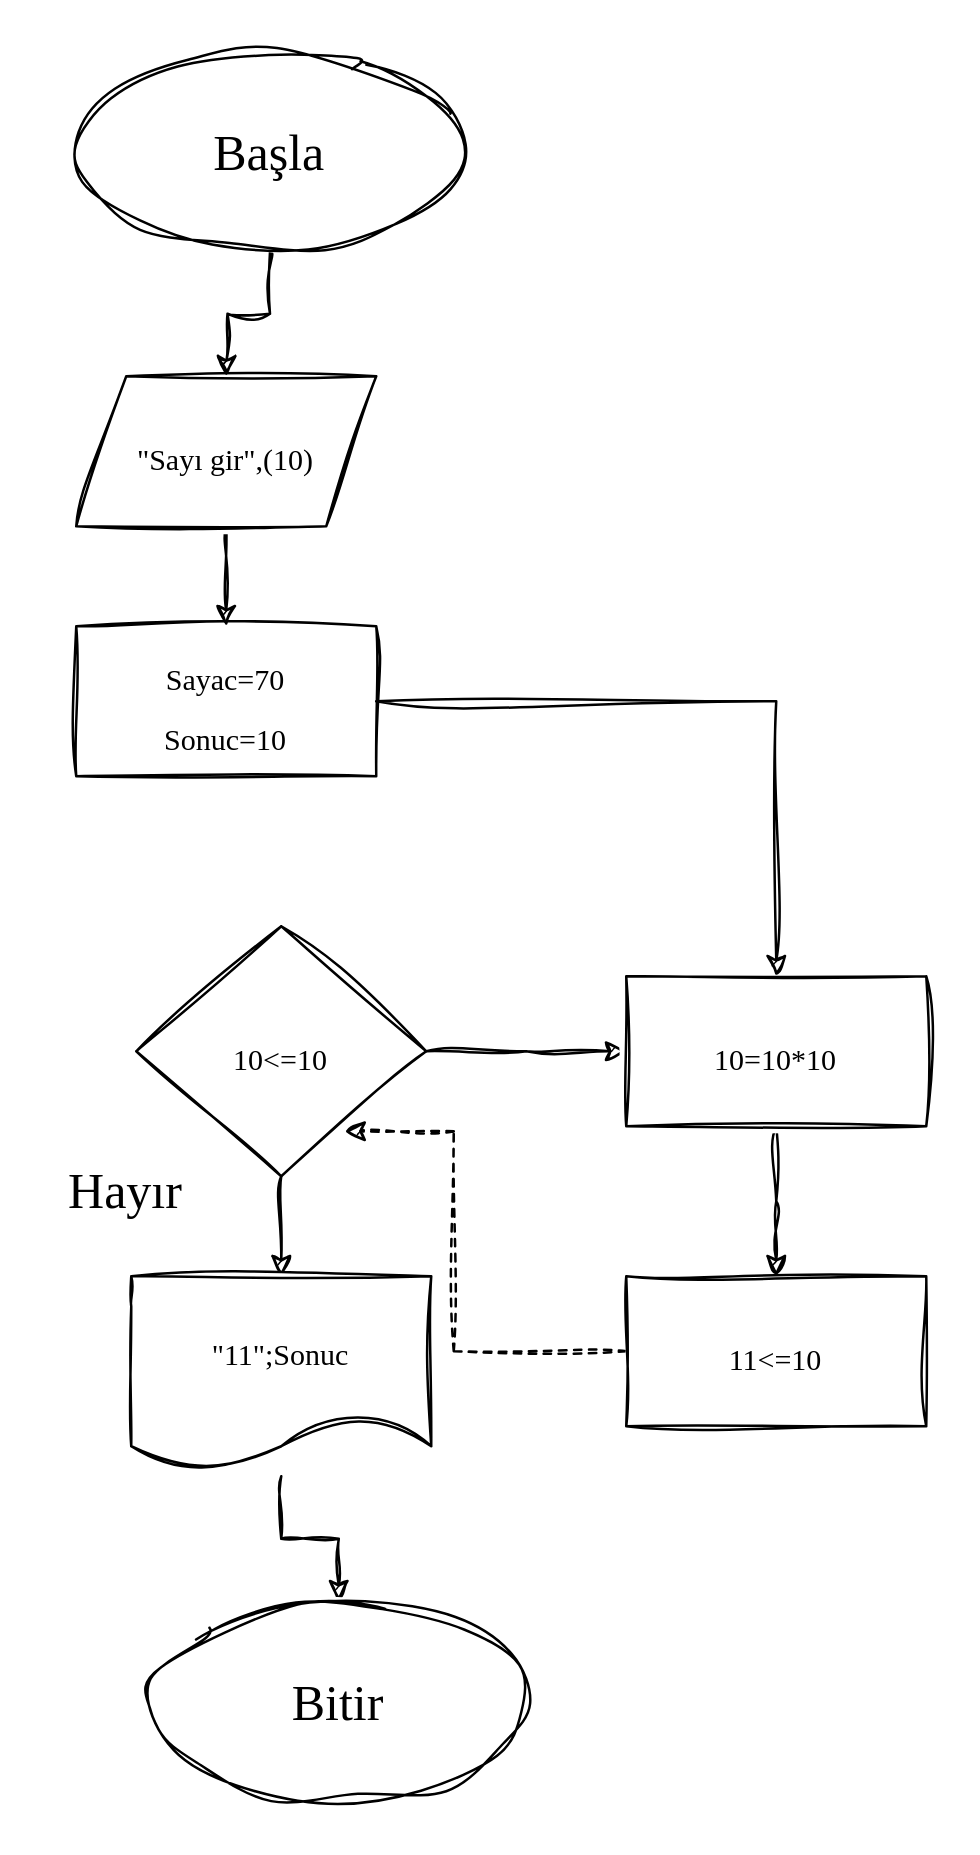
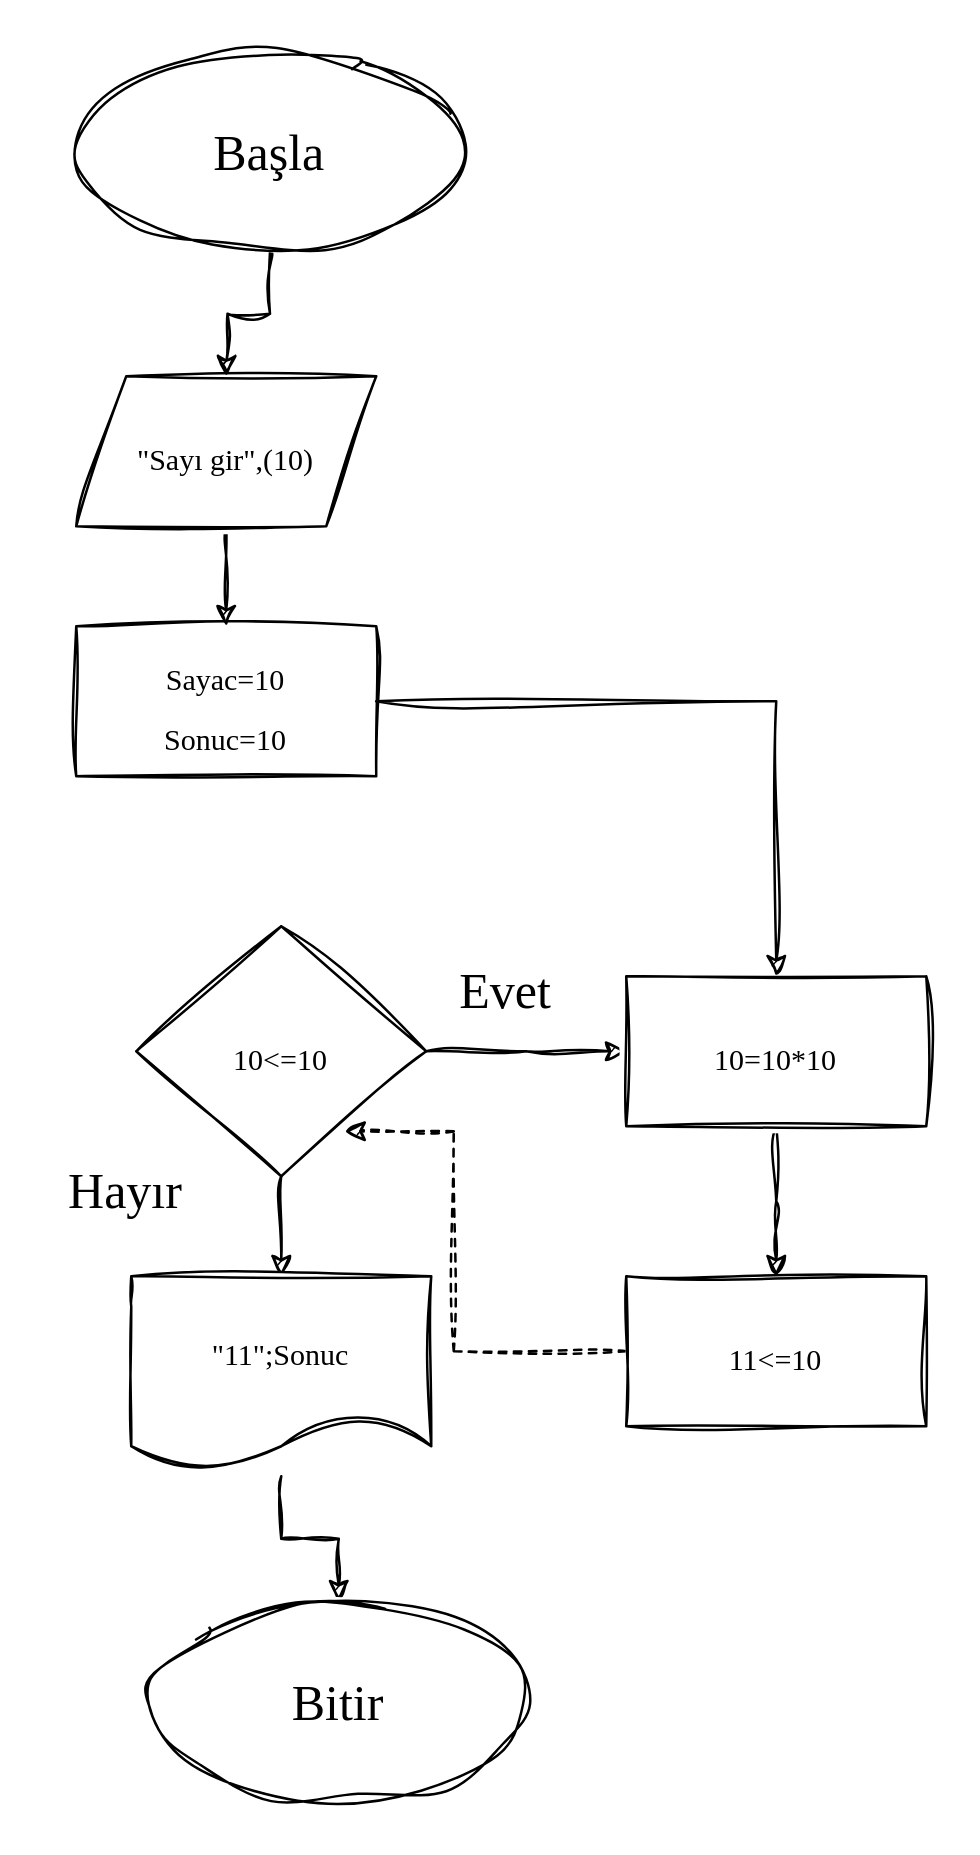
node "Sayac=70 Sonuc=10": label "Sayac=70 Sonuc=10" -> "Sayac=10 Sonuc=10"
node "Evet": added
